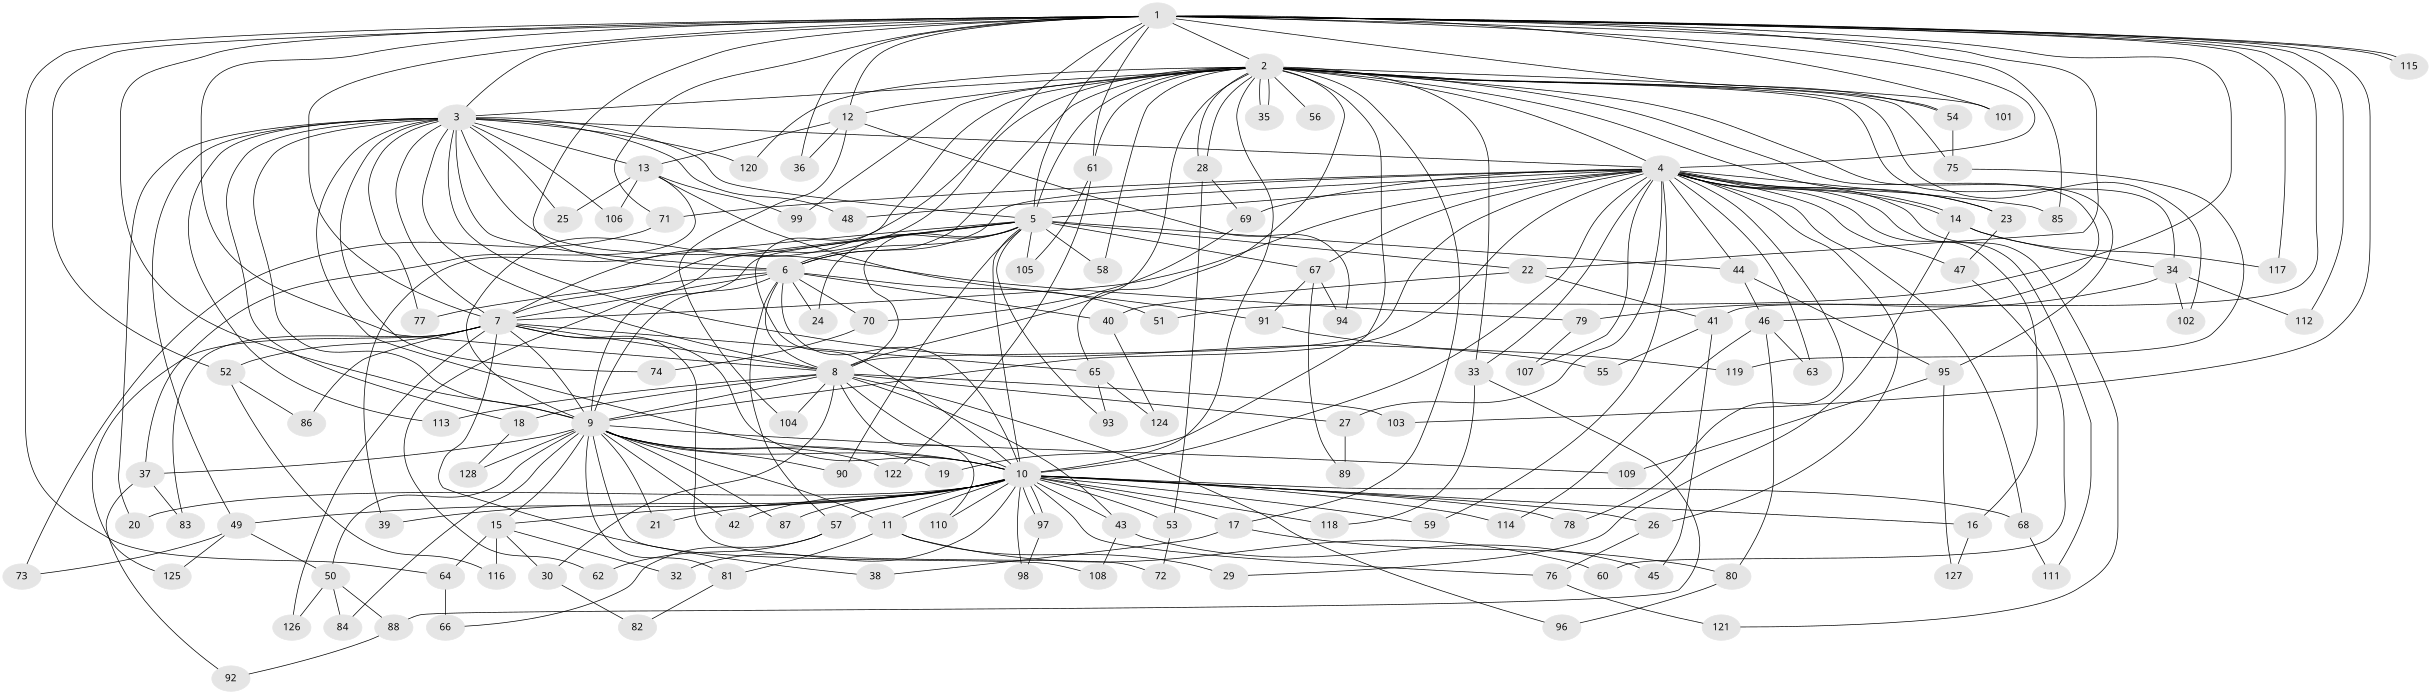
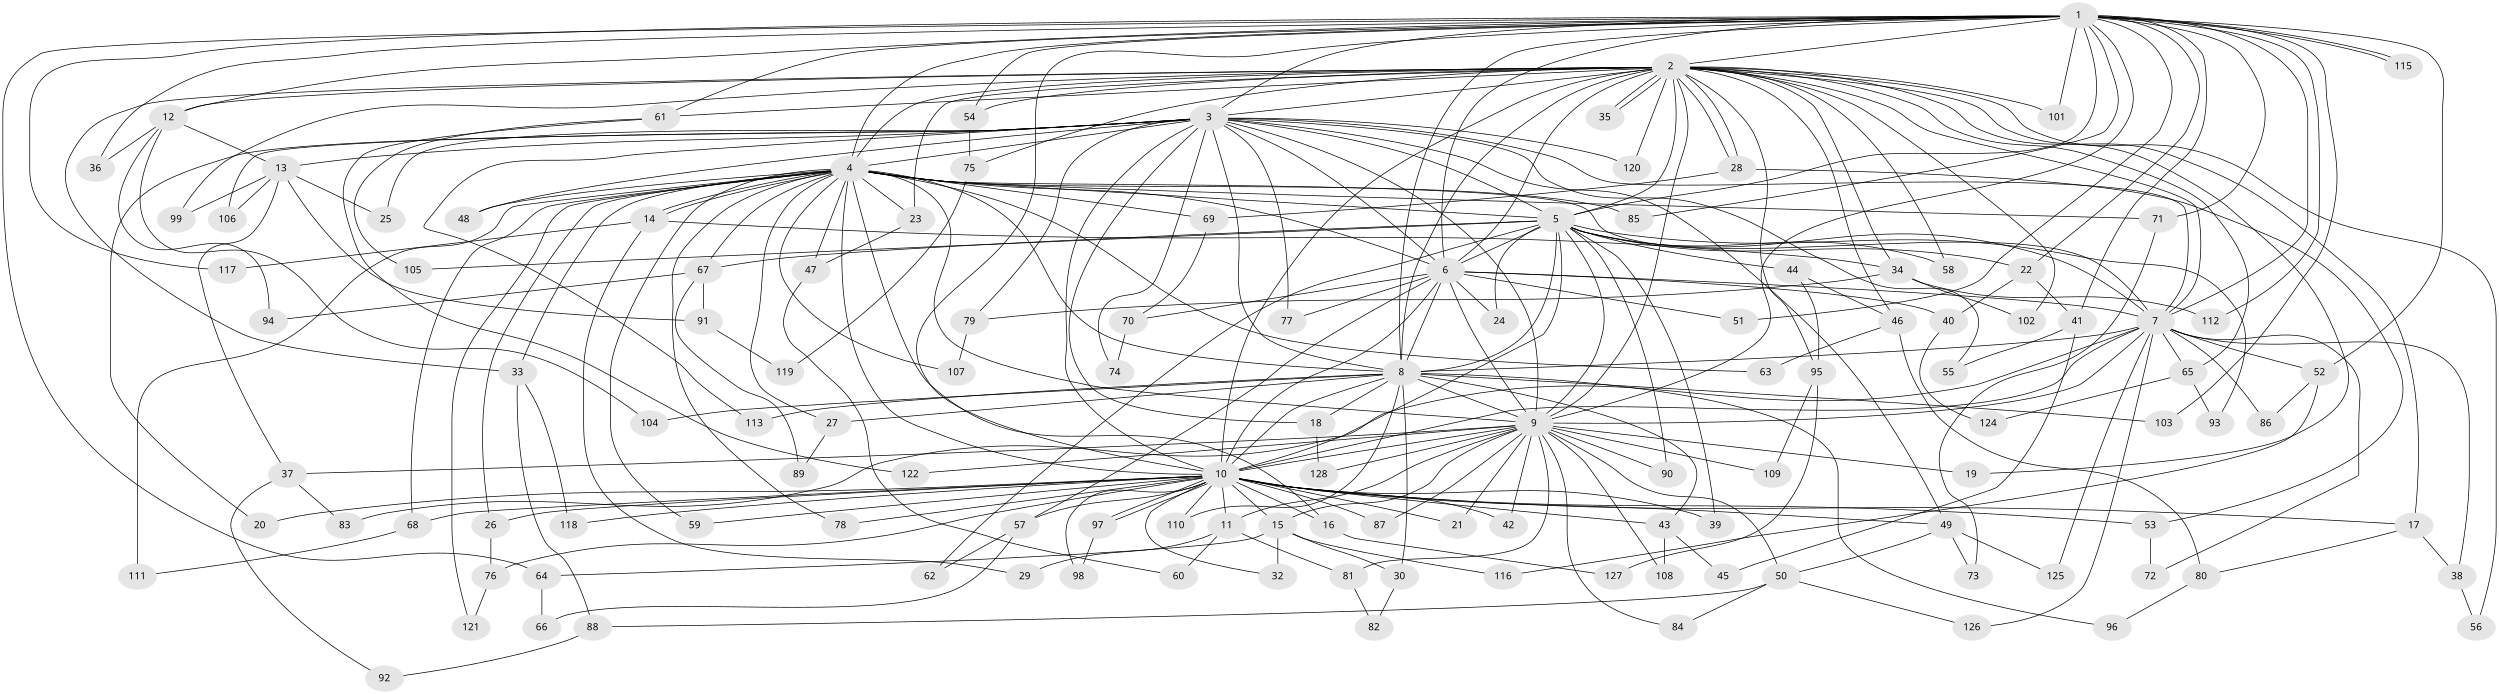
edge "4" -- "44": removed
node "114": removed
edge "38" -- "56": added
